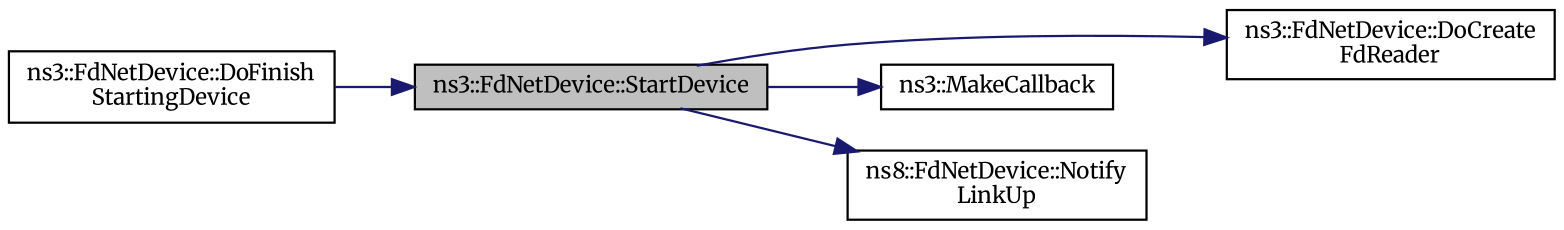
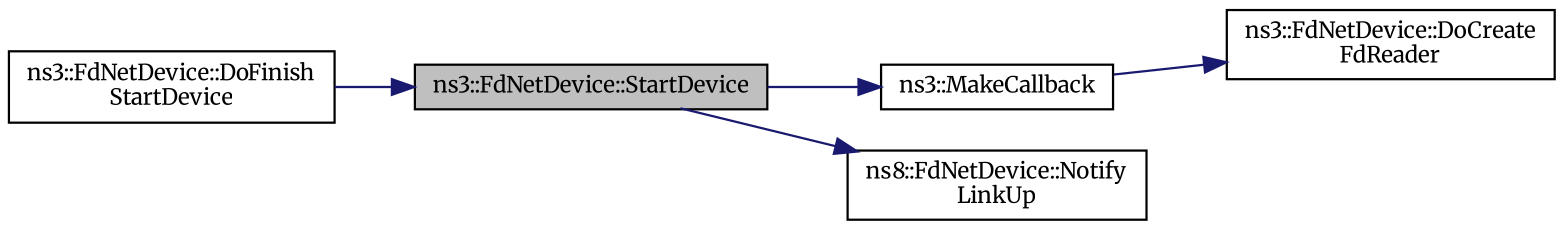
edge "ns3::FdNetDevice::StartDevice" -> "ns3::FdNetDevice::DoCreate FdReader": now "ns3::MakeCallback" -> "ns3::FdNetDevice::DoCreate FdReader"
node "ns3::FdNetDevice::DoFinish StartingDevice": label "ns3::FdNetDevice::DoFinish StartingDevice" -> "ns3::FdNetDevice::DoFinish StartDevice"
